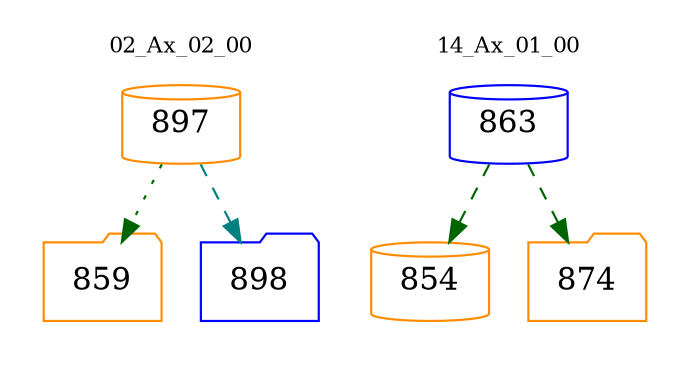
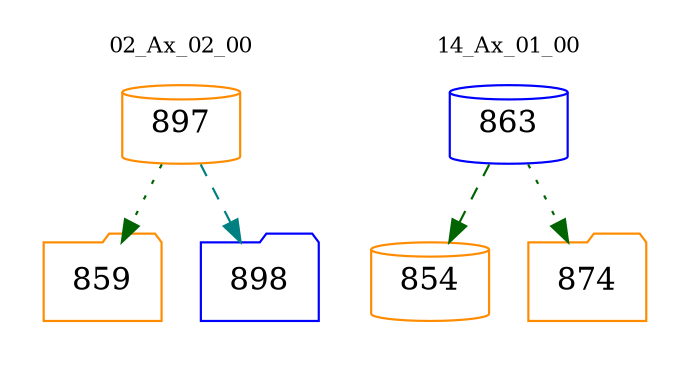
edge "863" -> "874": style dashed -> dotted
